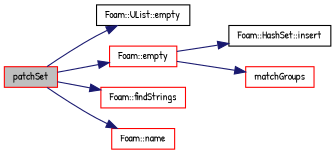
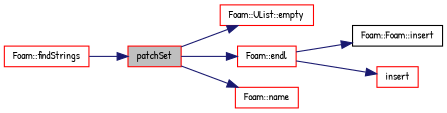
node "Foam::UList::empty": color black -> red
node "Foam::HashSet::insert": label "Foam::HashSet::insert" -> "Foam::Foam::insert"
node "Foam::empty": label "Foam::empty" -> "Foam::endl"
node "matchGroups": label "matchGroups" -> "insert"
edge "patchSet" -> "Foam::findStrings": reversed
